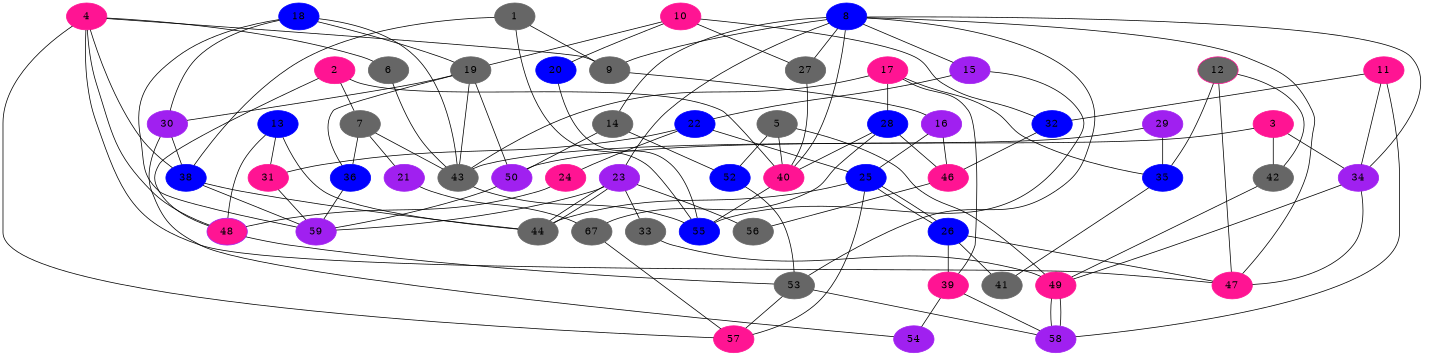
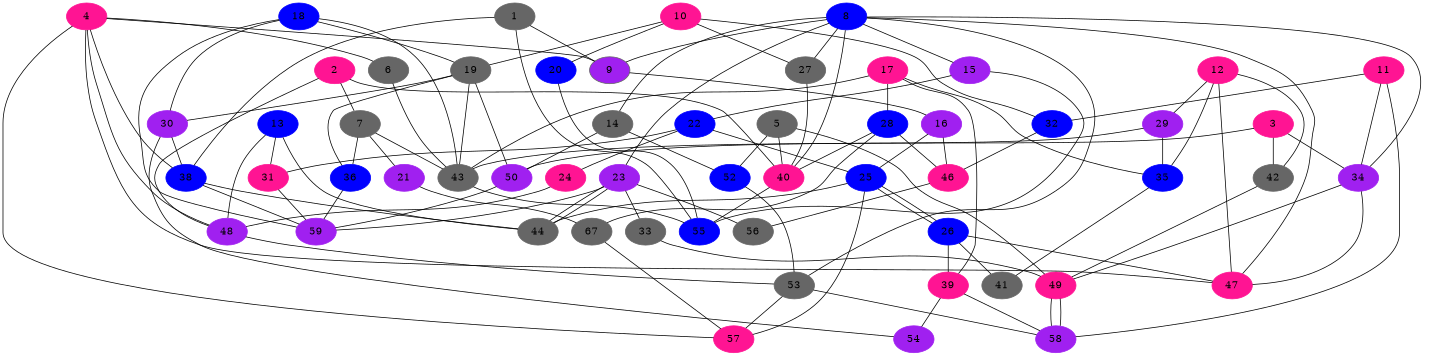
node "9": fillcolor gray40 -> purple
node "12": fillcolor gray40 -> deeppink
edge "12" -- "29": added
node "48": fillcolor deeppink -> purple
